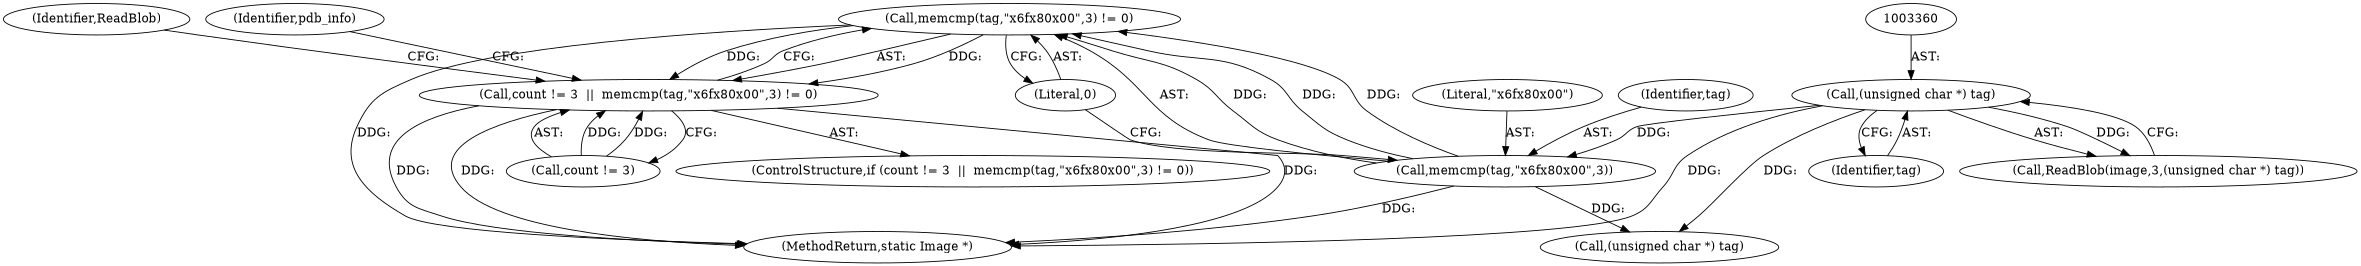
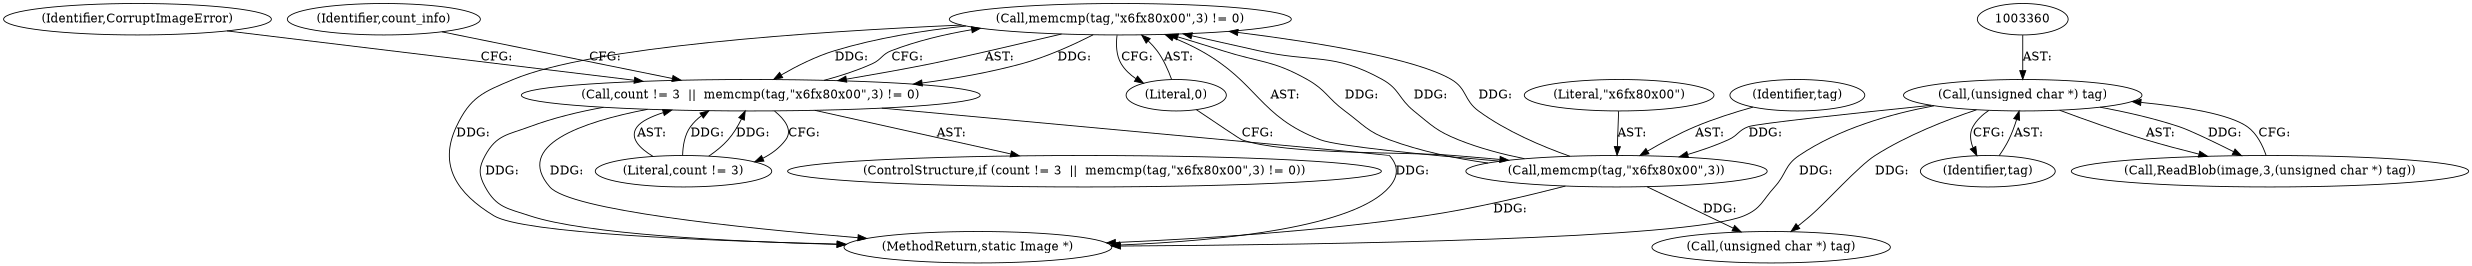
node "(Identifier,ReadBlob)": label "(Identifier,ReadBlob)" -> "(Identifier,CorruptImageError)"
node "(Identifier,pdb_info)": label "(Identifier,pdb_info)" -> "(Identifier,count_info)"
node "(Call,count != 3)": label "(Call,count != 3)" -> "(Literal,count != 3)"
